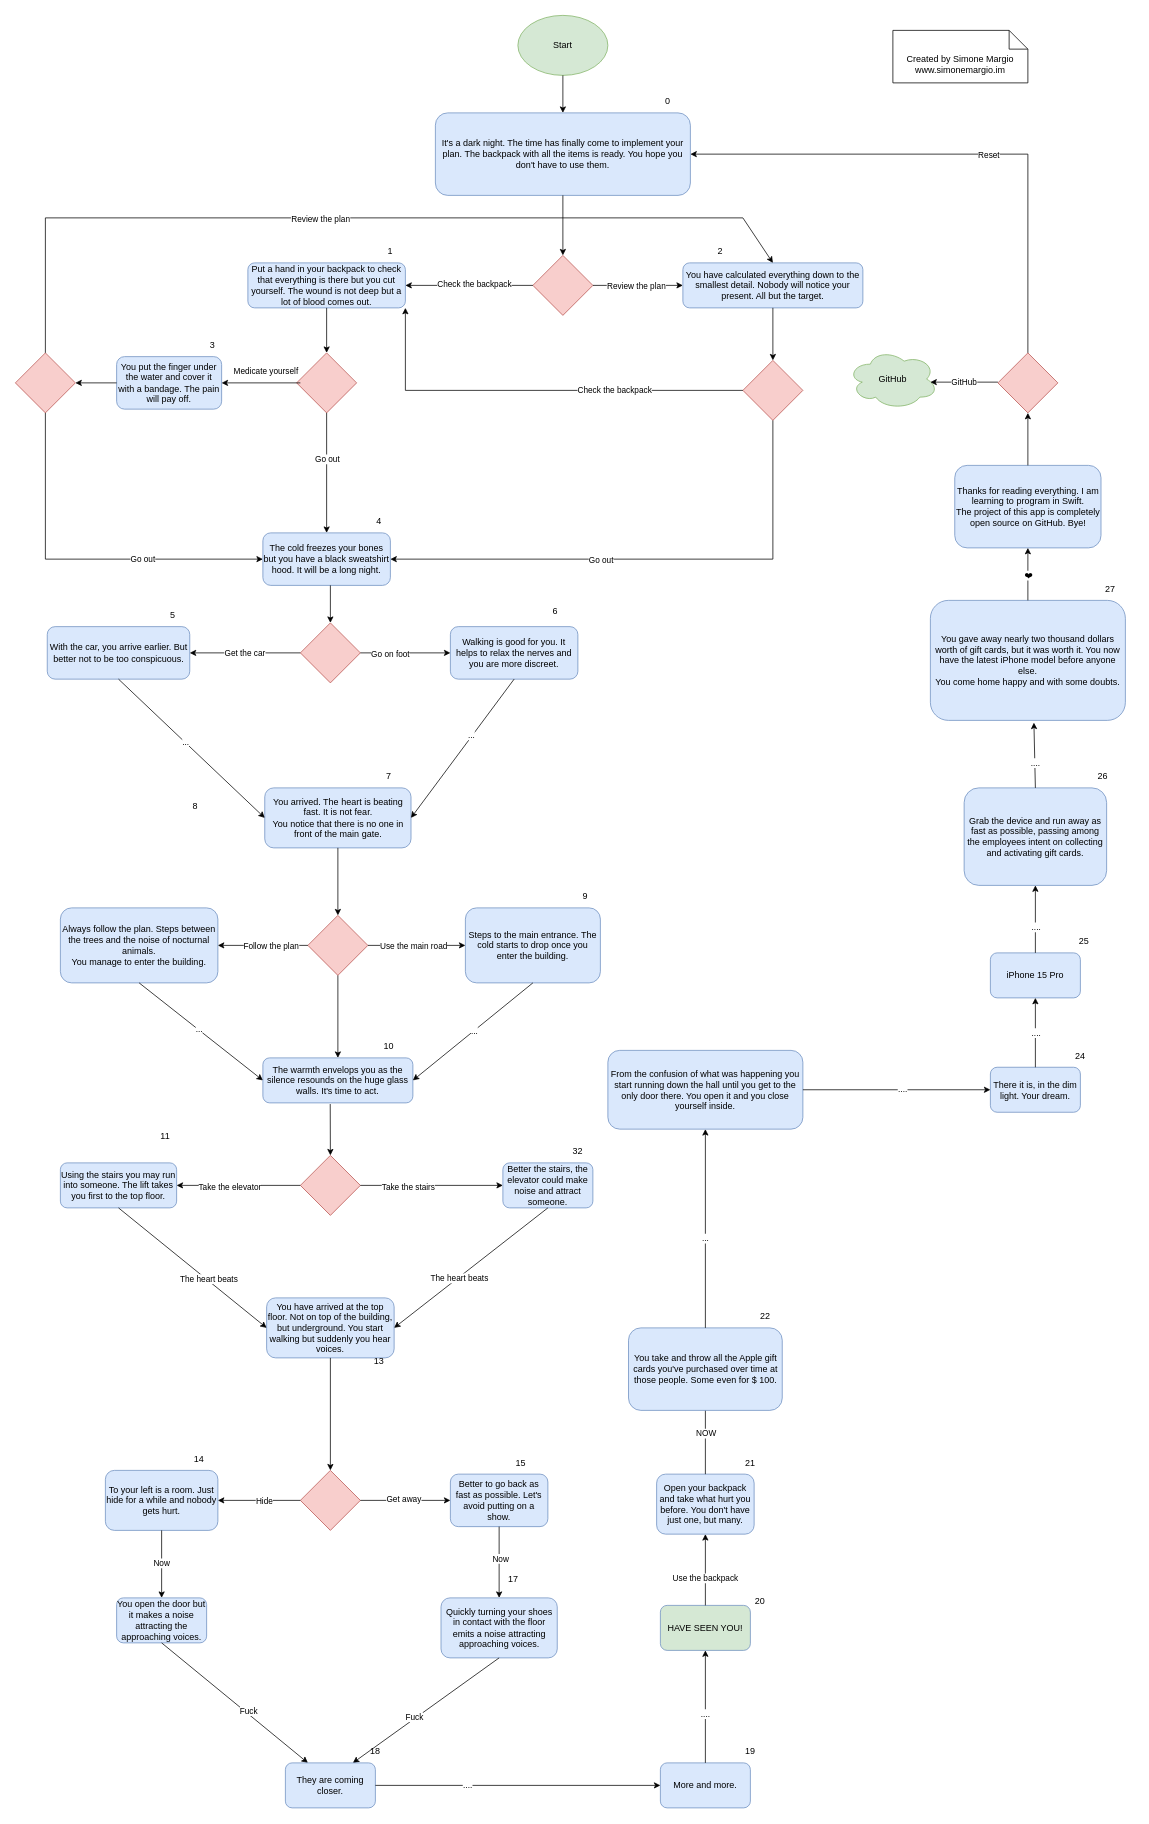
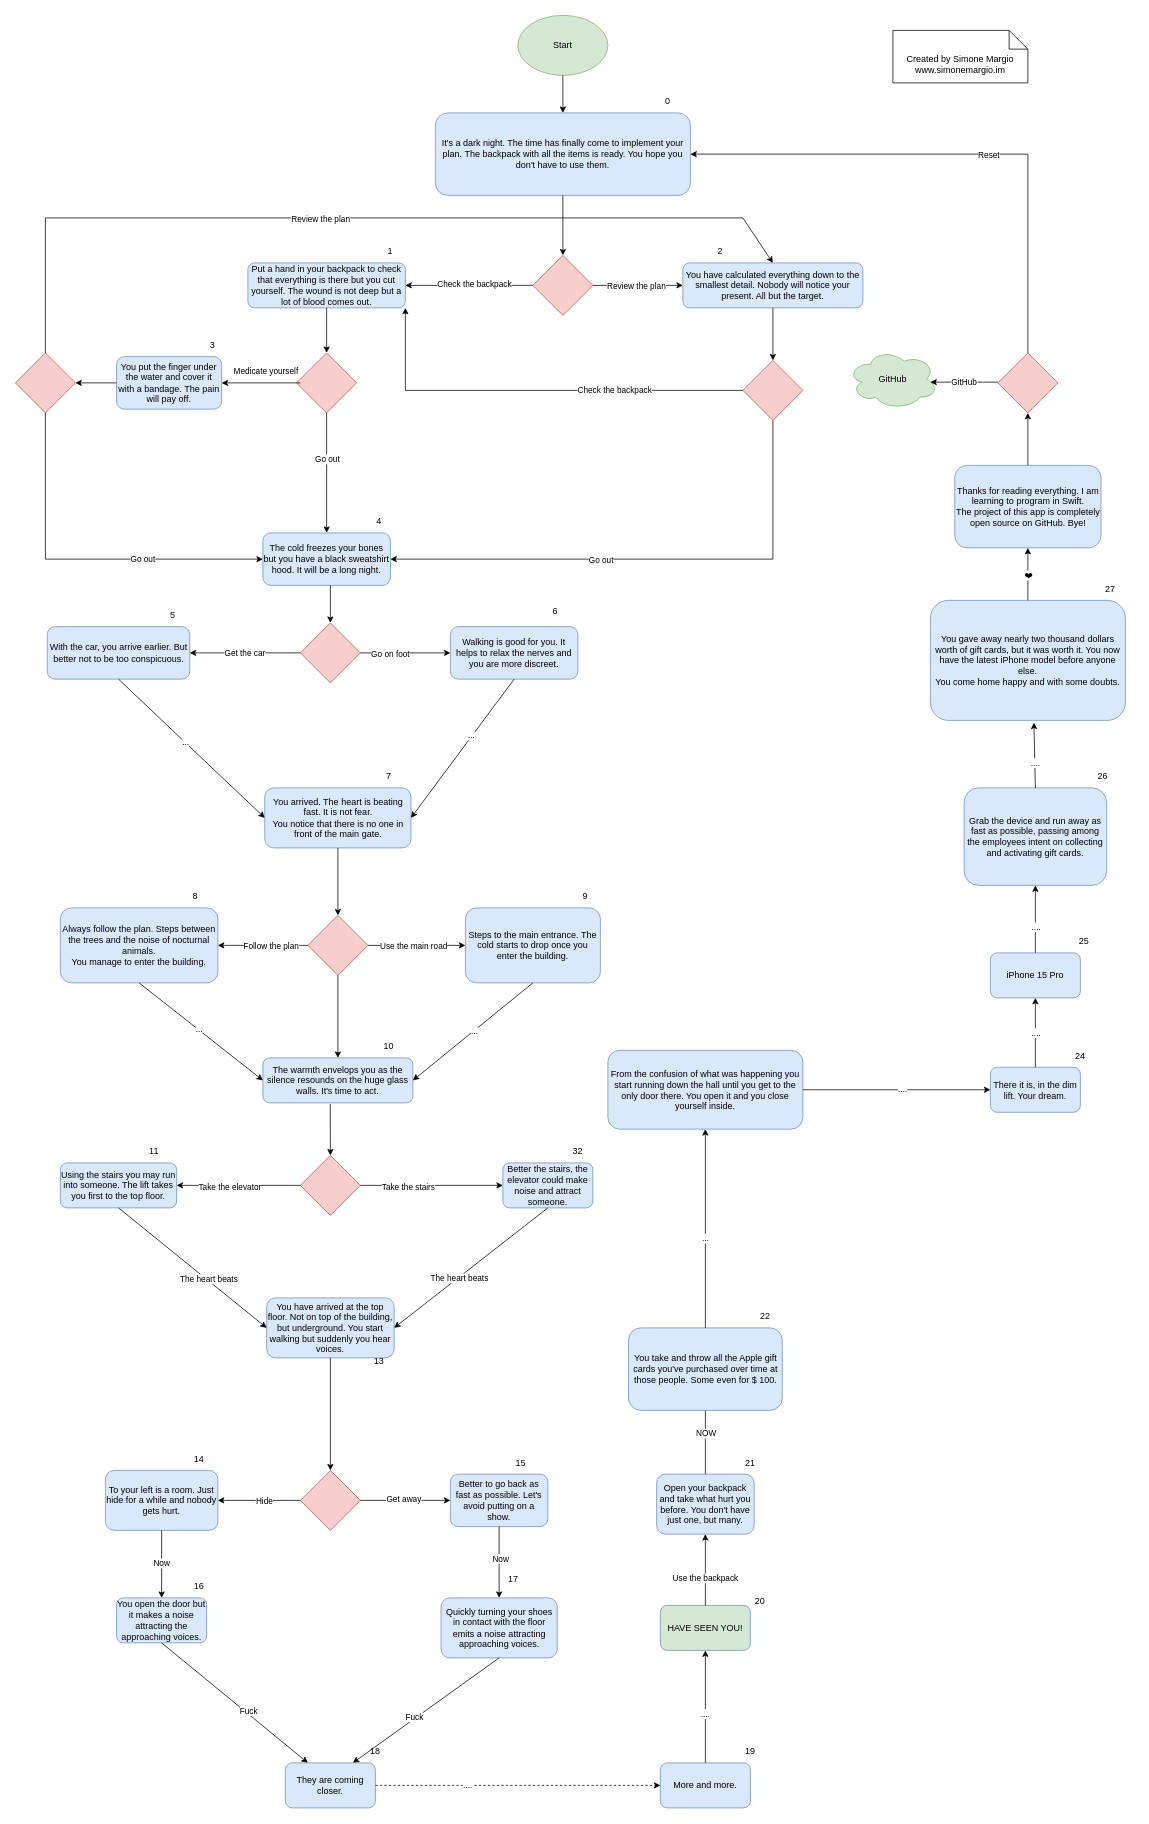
node "8": moved (195, 807) -> (195, 897)
node "There it is, in the dim light. Your dream.": label "There it is, in the dim light. Your dream." -> "There it is, in the dim lift. Your dream."
node "11": moved (165, 1137) -> (154, 1152)
node "16": added
edge "They are coming closer." -> "More and more.": style solid -> dashed
